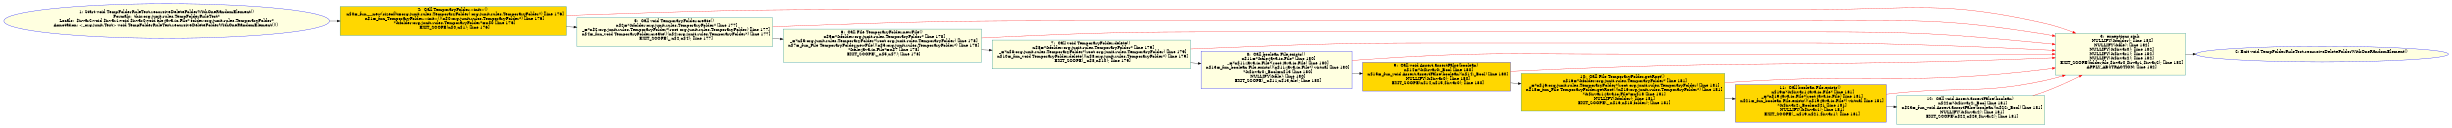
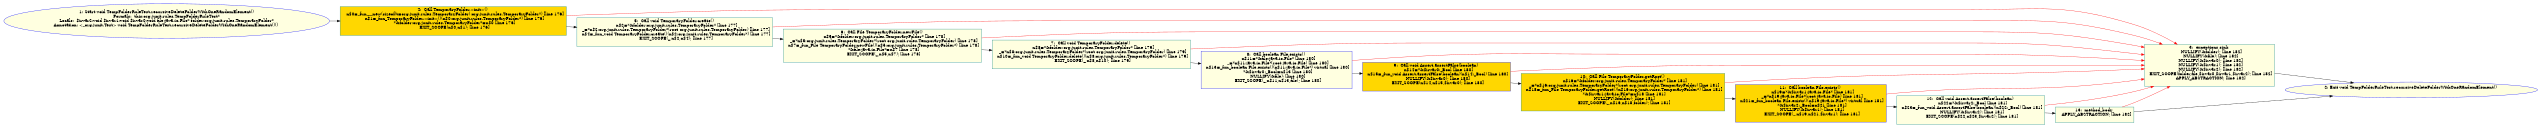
node "13:  method_body APPLY_ABSTRACTION; [line 182]": added
